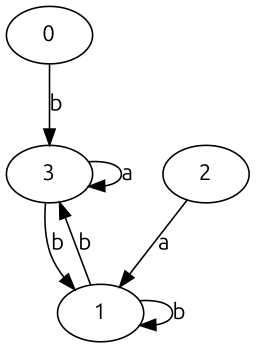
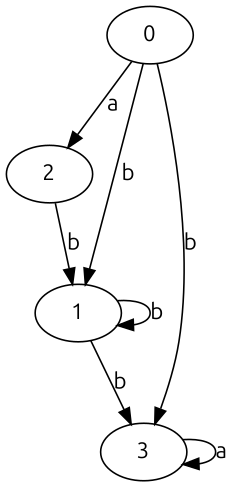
edge "0" -> "2": added, label "a"
edge "3" -> "1": now "0" -> "1"
edge "2" -> "1": label "a" -> "b"
